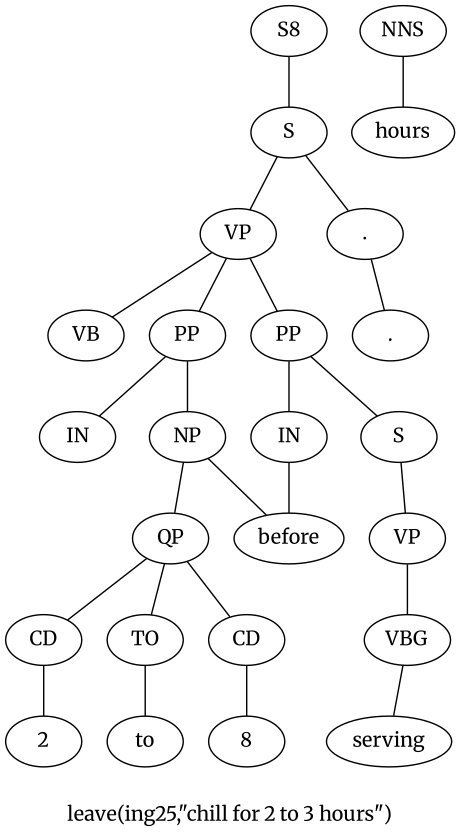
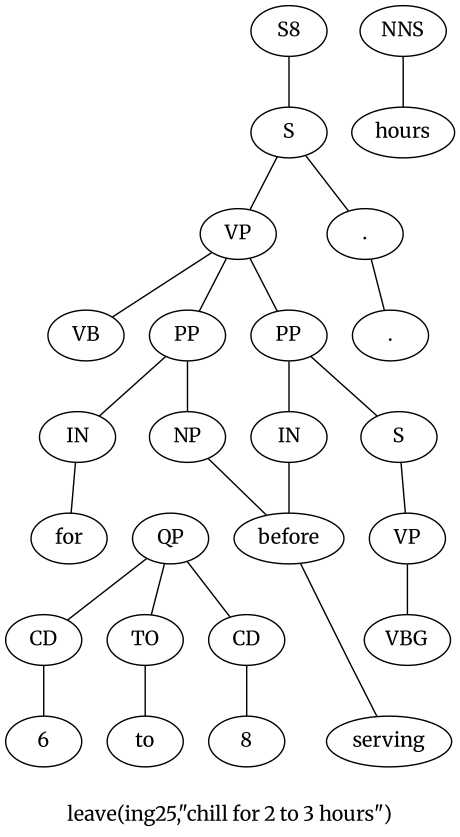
edge "NP" -- "QP": removed
node "for": added
edge "VBG" -- "serving": now "before" -- "serving"
node "2": label "2" -> "6"
